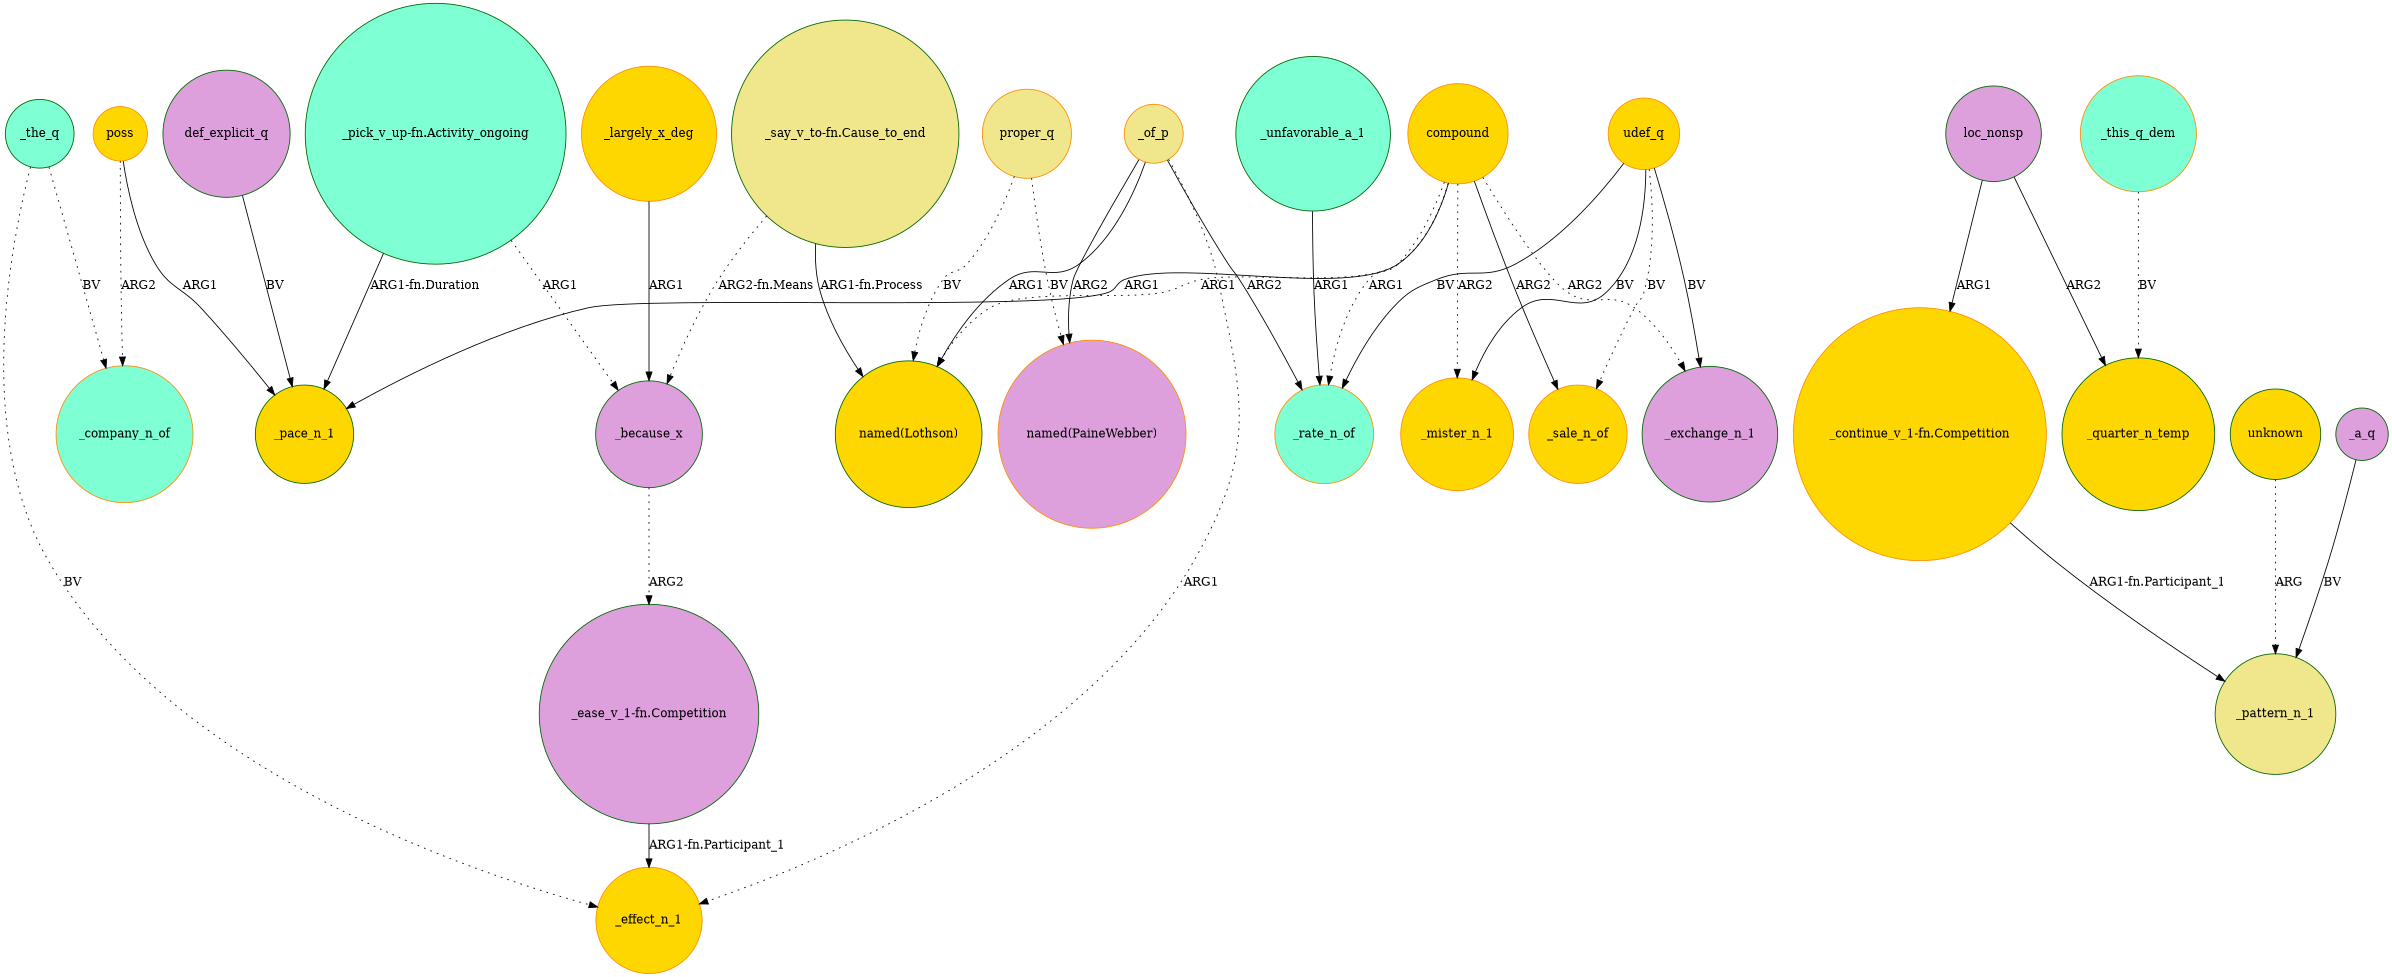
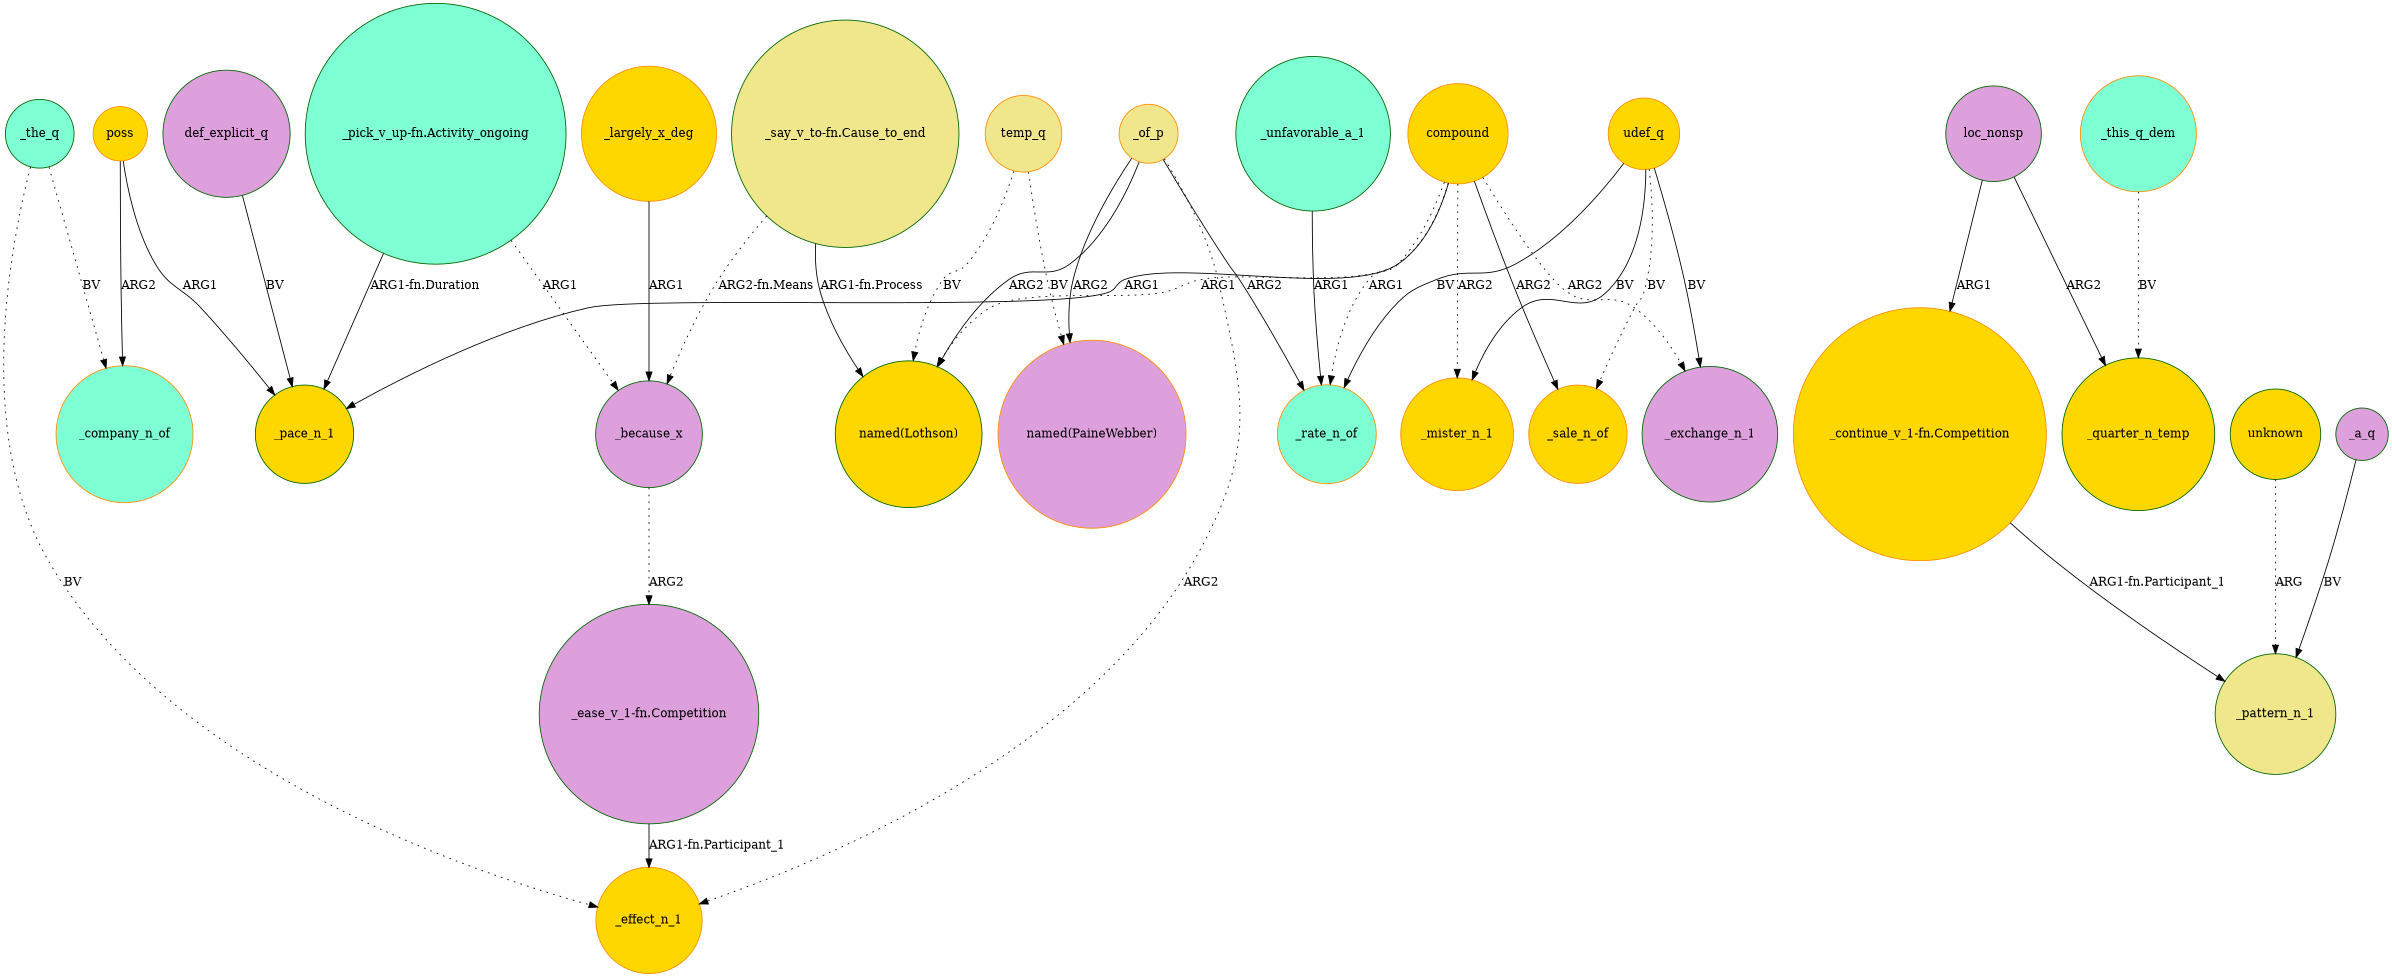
node "proper_q": label "proper_q" -> "temp_q"
edge "poss" -> "_company_n_of": style dotted -> solid
edge "_of_p" -> "named(Lothson)": label "ARG1" -> "ARG2"
edge "_of_p" -> "_effect_n_1": label "ARG1" -> "ARG2"
